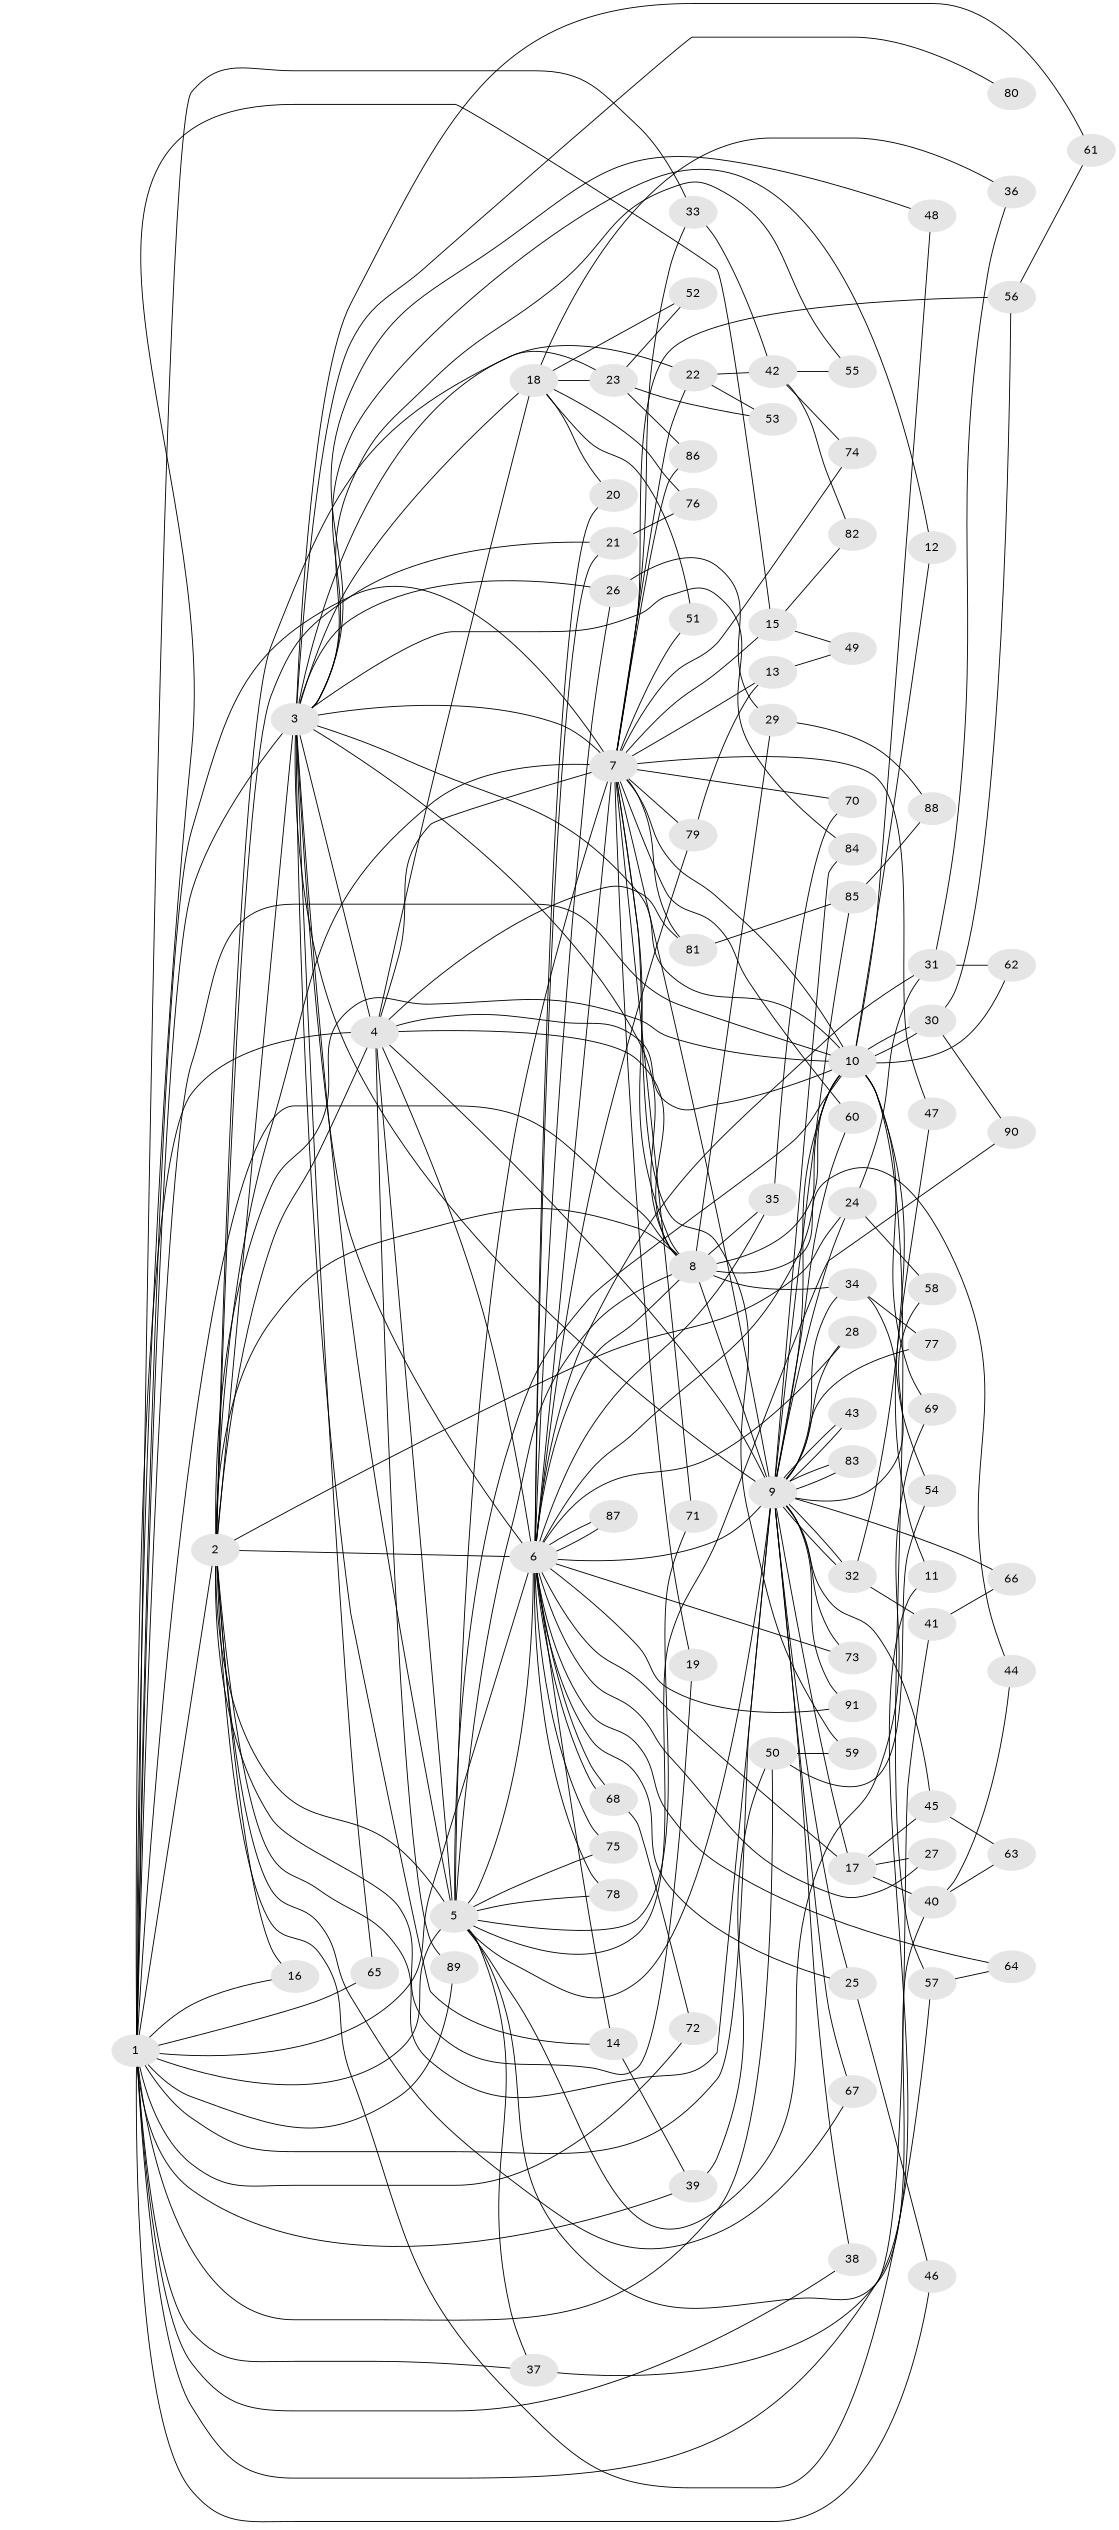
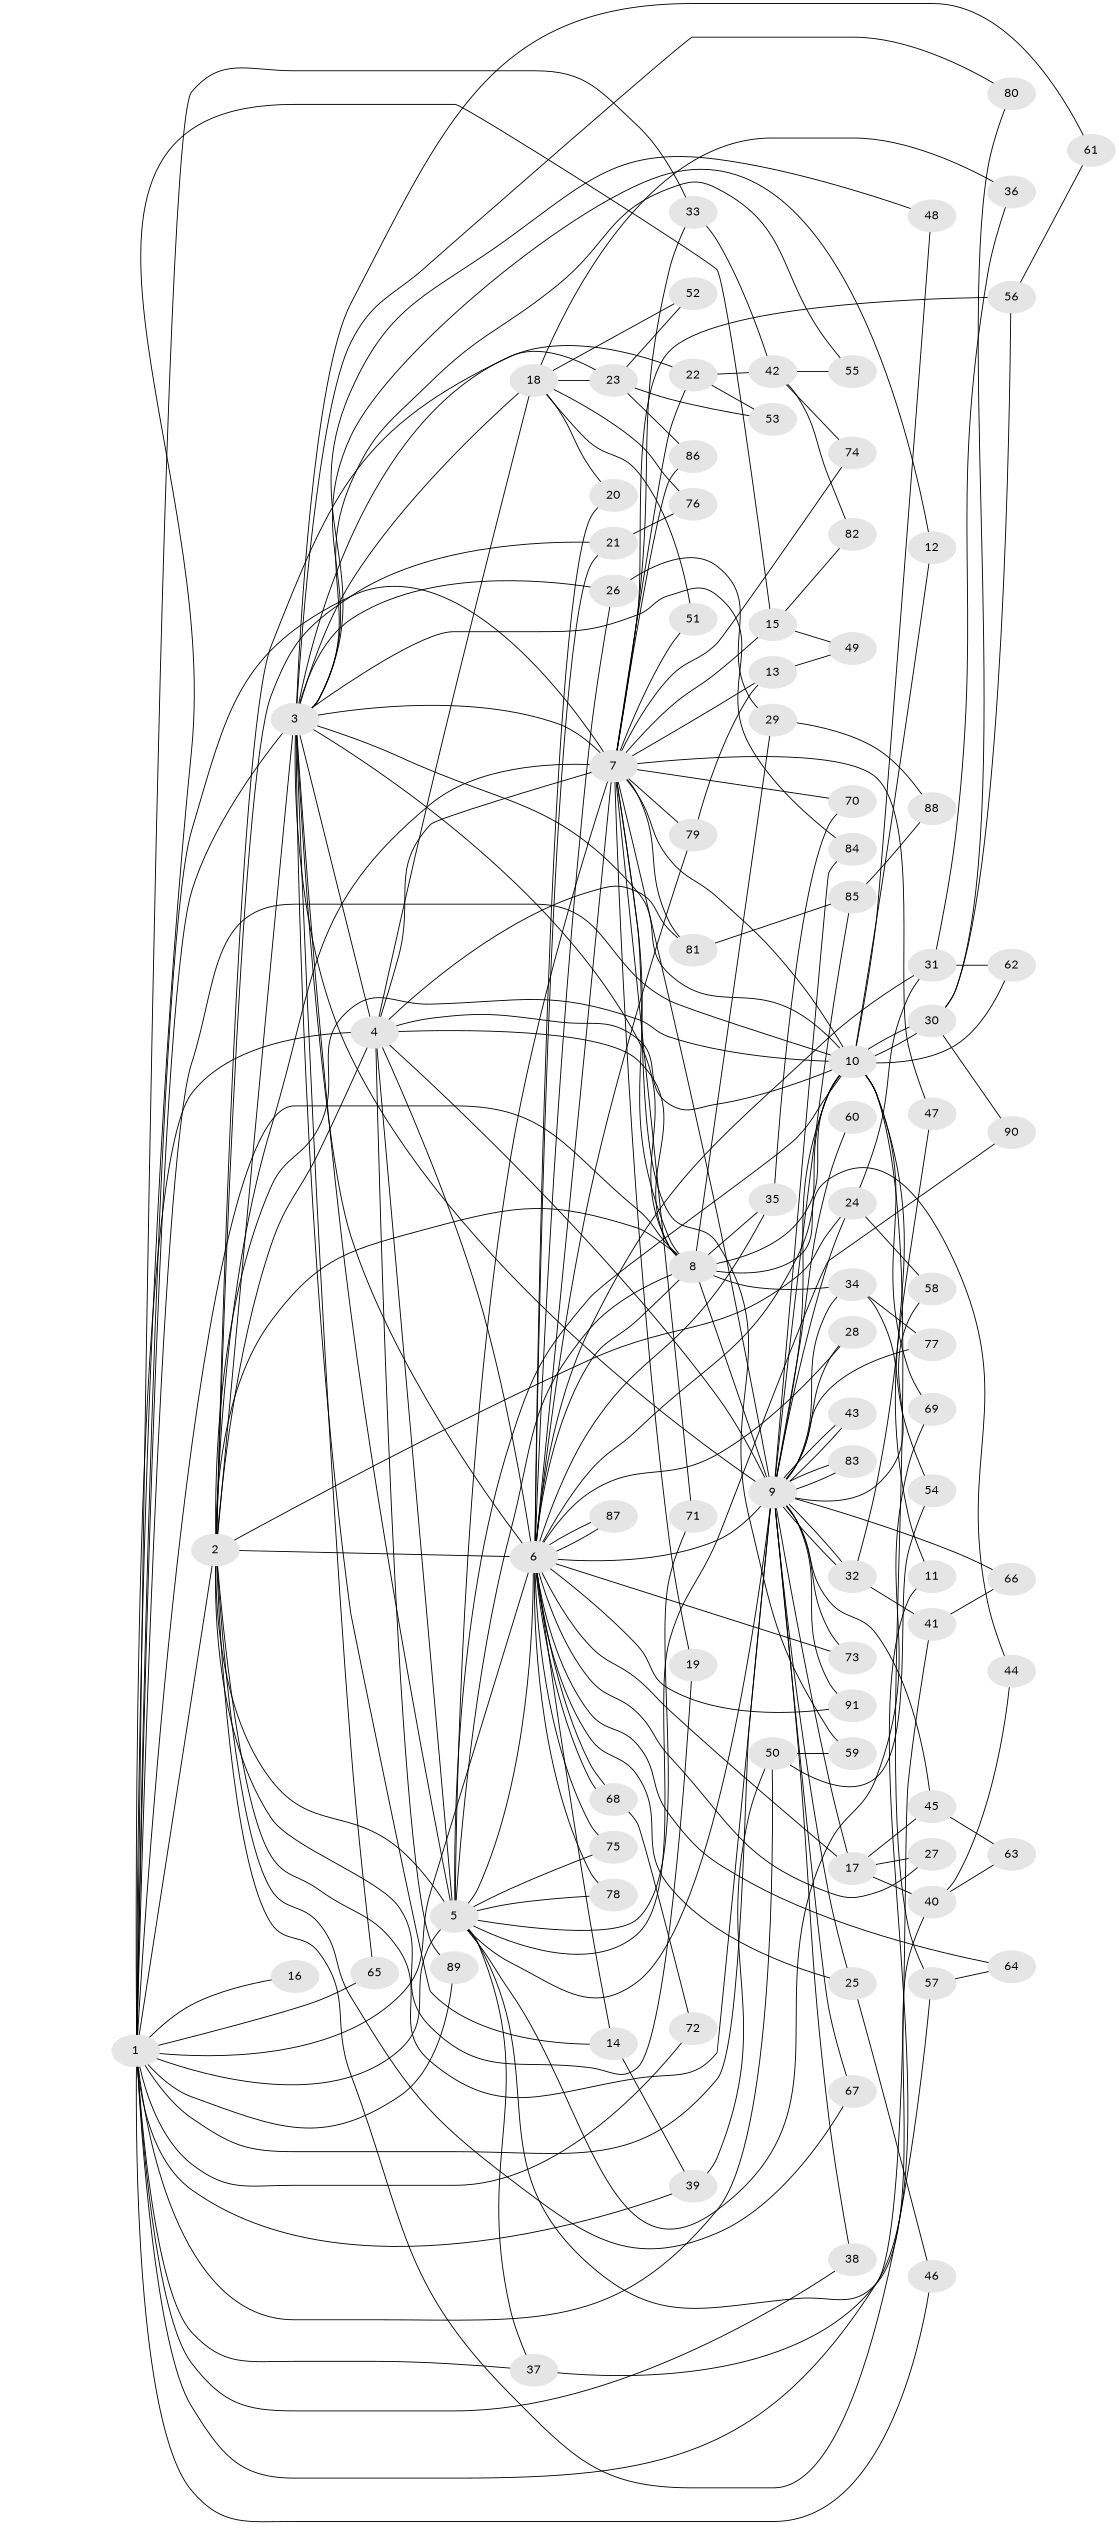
edge "80" -- "30": added
edge "7" -- "60": removed
edge "2" -- "16": removed
